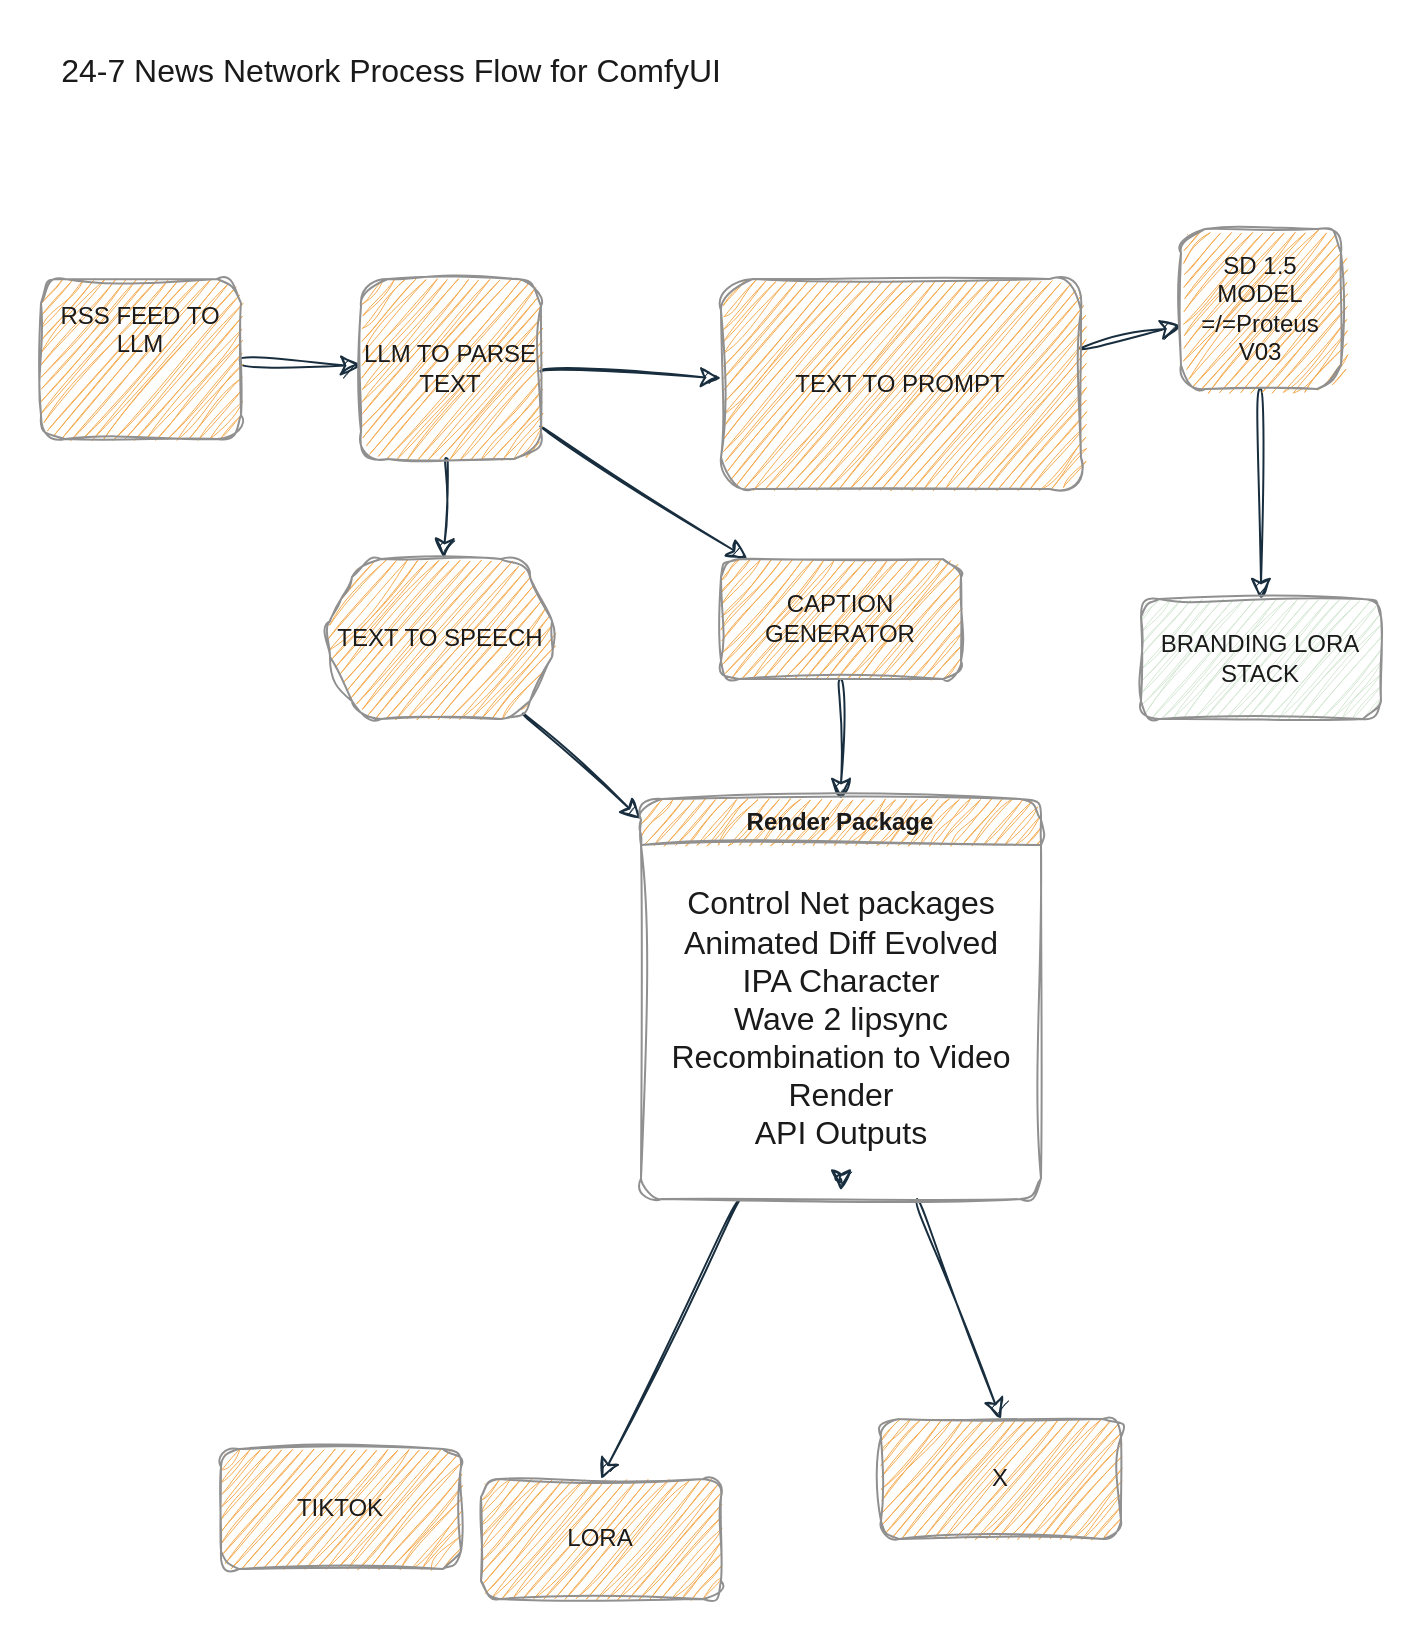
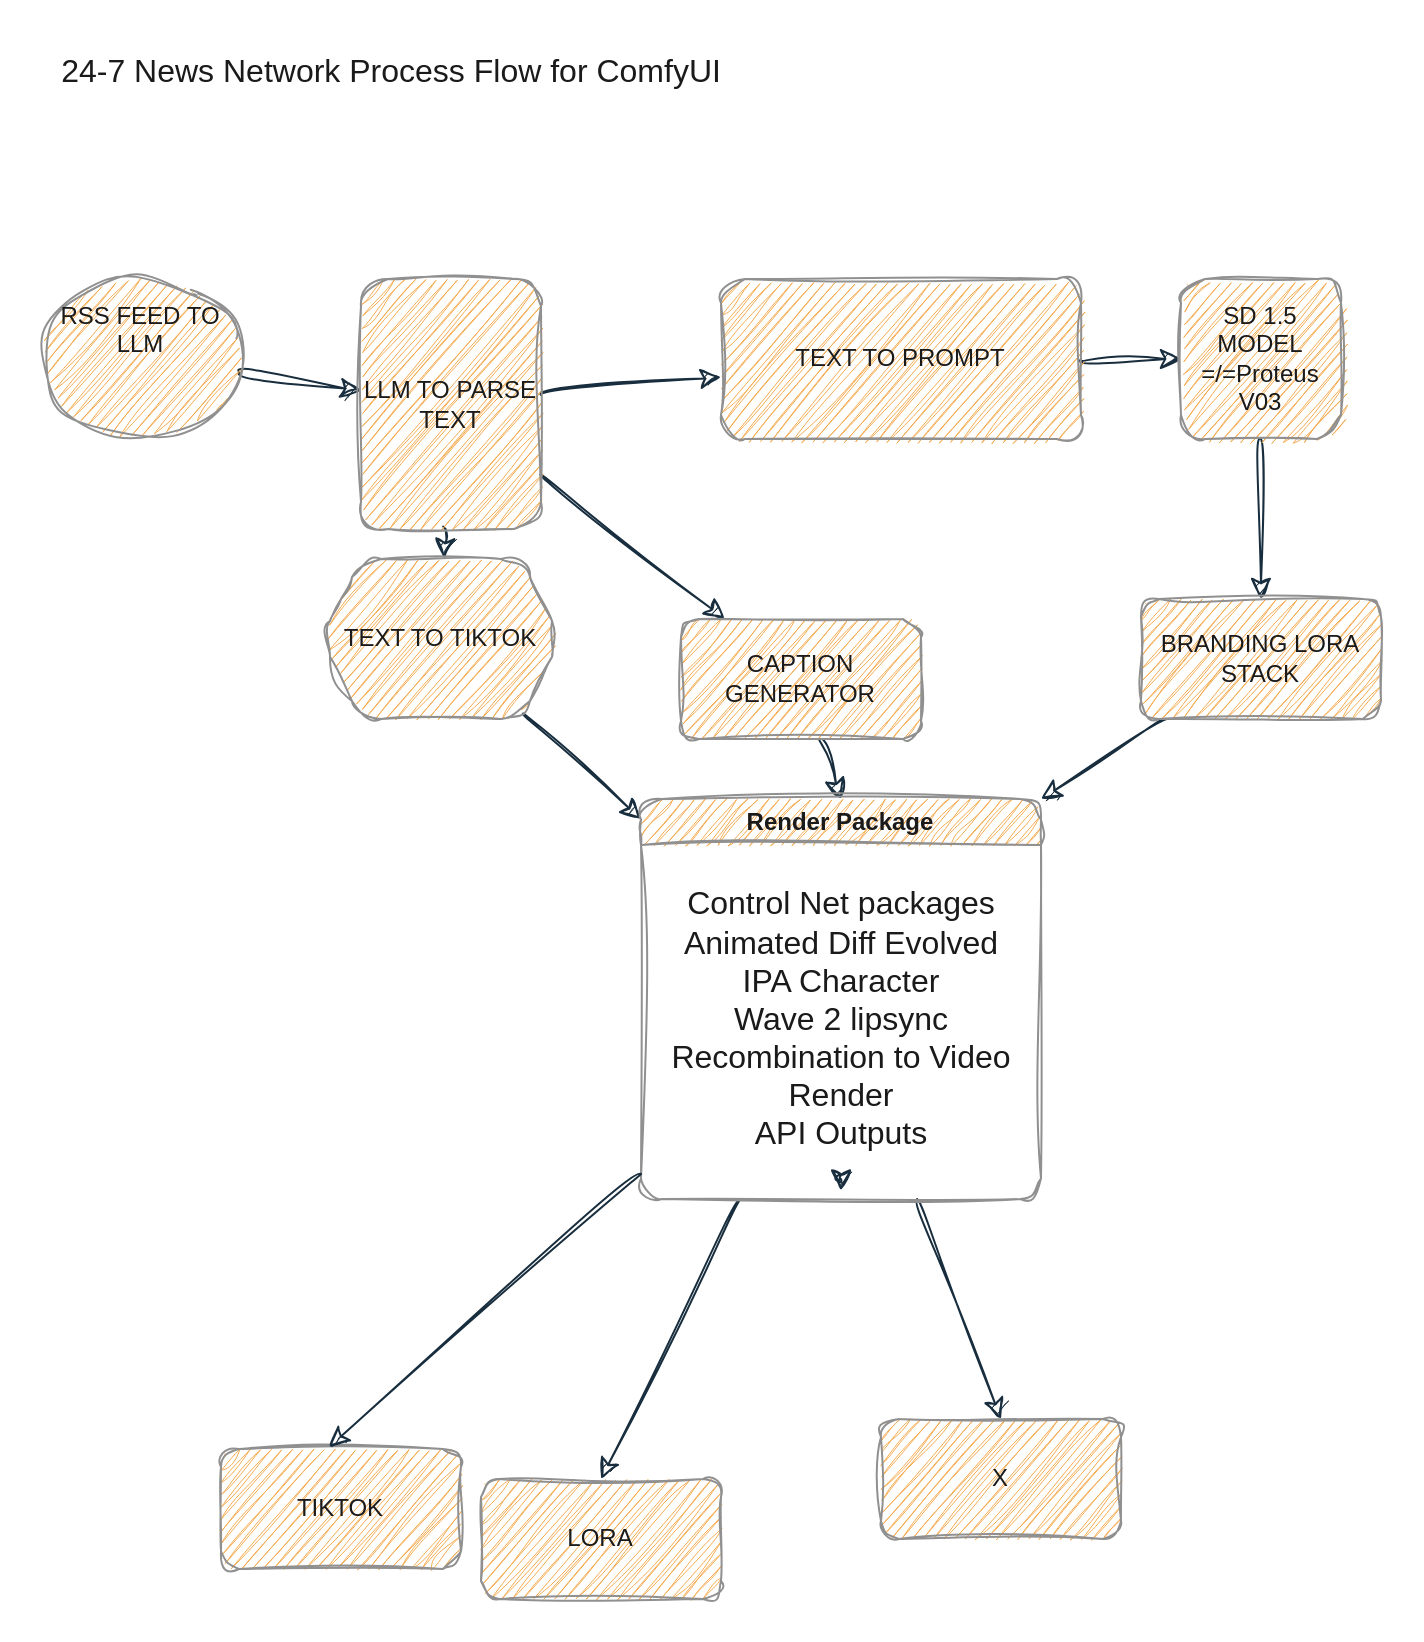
node "SD 1.5 MODEL =/=Proteus V03": moved (1261, 309) -> (1261, 359)
node "RSS FEED TO LLM": shape rounded rectangle -> ellipse
node "LLM TO PARSE TEXT": size 180x180 -> 180x250
node "TEXT TO PROMPT": size 360x210 -> 360x160
node "CAPTION GENERATOR": moved (841, 619) -> (801, 679)
node "TEXT TO SPEECH": label "TEXT TO SPEECH" -> "TEXT TO TIKTOK"
node "BRANDING LORA STACK": fillcolor #d5e8d4 -> #f5ab50
edge "BRANDING LORA STACK" -> "Render Package": added
edge "Render Package" -> "TIKTOK": added
